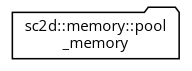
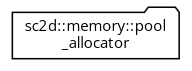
node "sc2d::memory::pool _memory": label "sc2d::memory::pool _memory" -> "sc2d::memory::pool _allocator"
